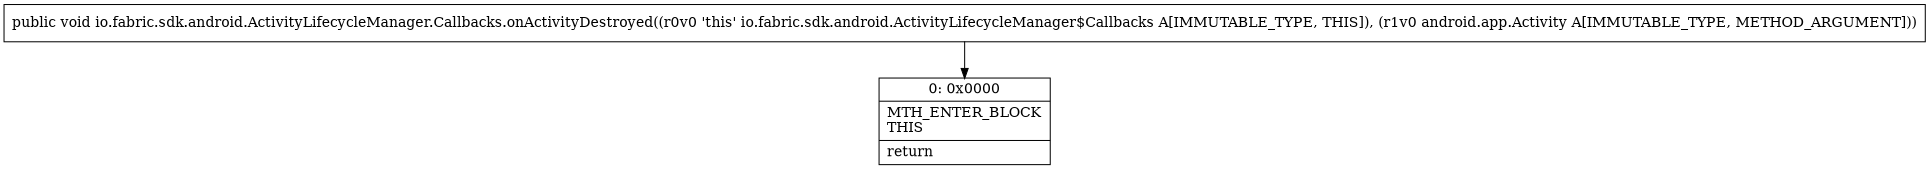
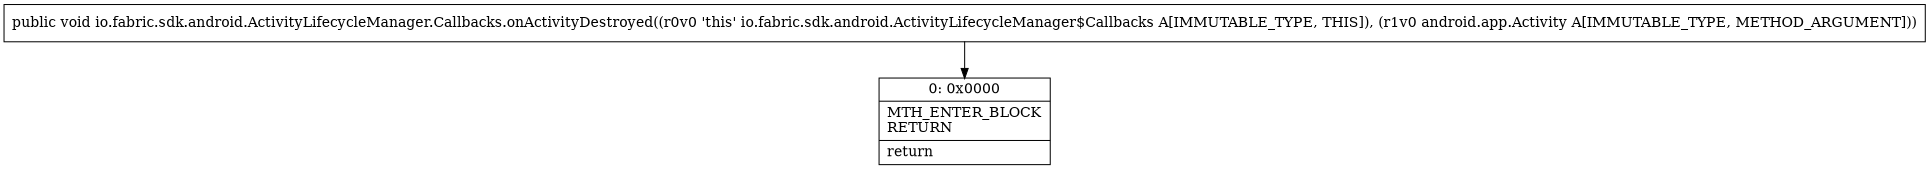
node "0: 0x0000": text "THIS" -> "RETURN"
